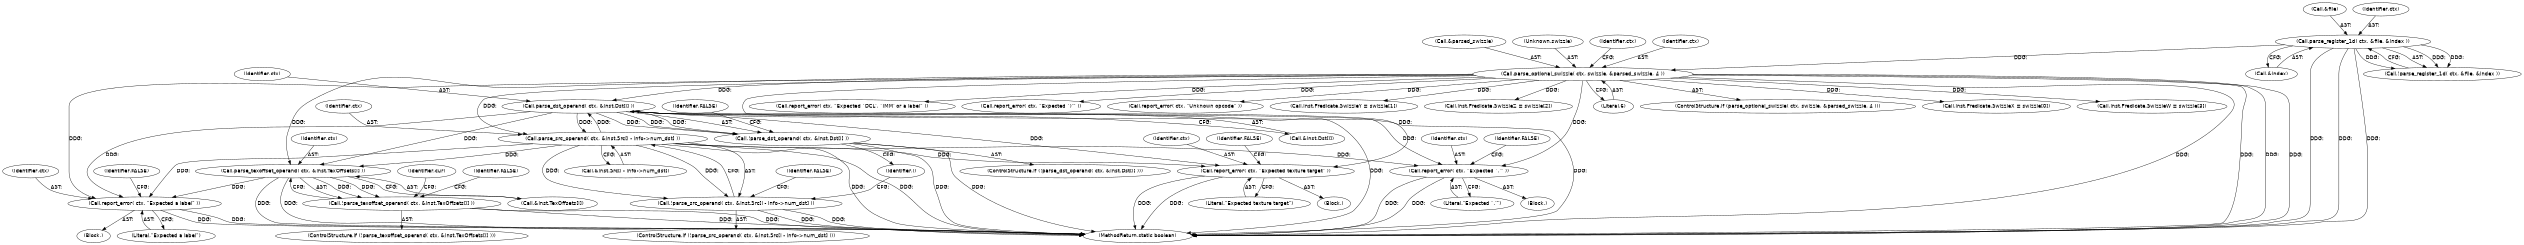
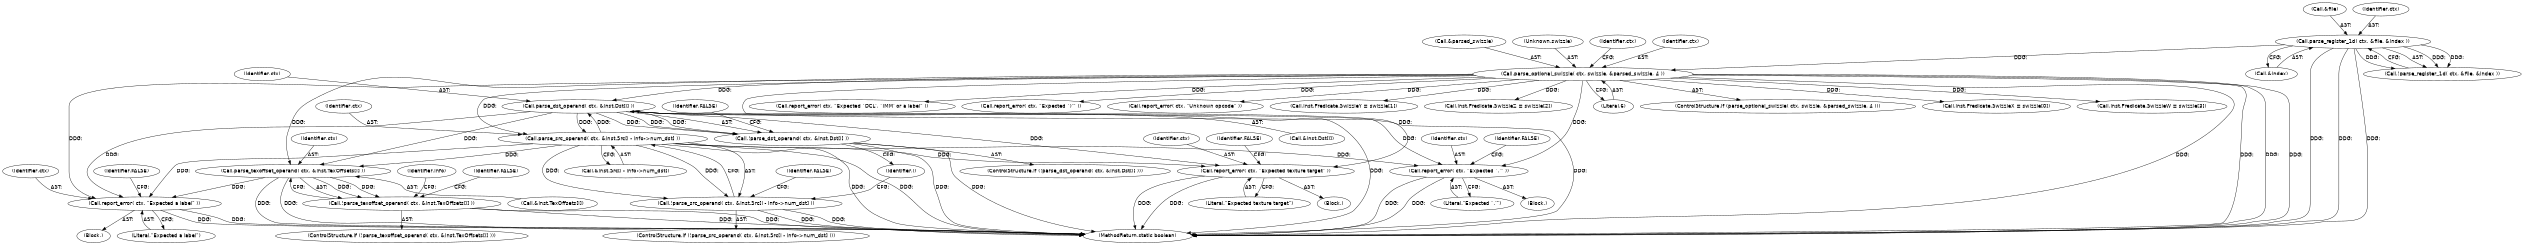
edge "(Call,parse_dst_operand( ctx, &inst.Dst[i] ))" -> "(Call,&inst.Dst[i])": removed, label "CFG:"
node "(Identifier,cur)": label "(Identifier,cur)" -> "(Identifier,info)"
edge "(Call,parse_texoffset_operand( ctx, &inst.TexOffsets[i] ))" -> "(Call,&inst.TexOffsets[i])": removed, label "CFG:"
